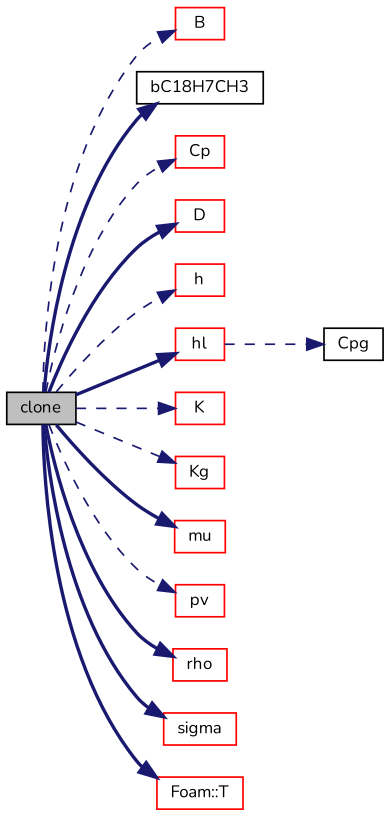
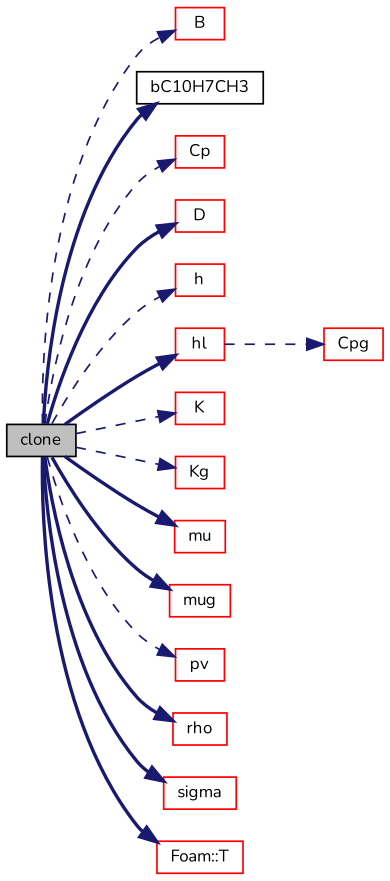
node "bC18H7CH3": label "bC18H7CH3" -> "bC10H7CH3"
node "Cpg": color black -> red
node "mug": added
